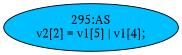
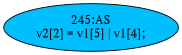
node "295:AS v2[2] = v1[5] | v1[4];": label "295:AS v2[2] = v1[5] | v1[4];" -> "245:AS v2[2] = v1[5] | v1[4];"
